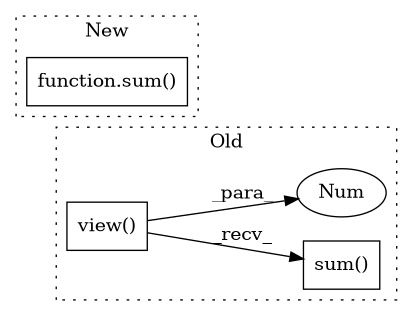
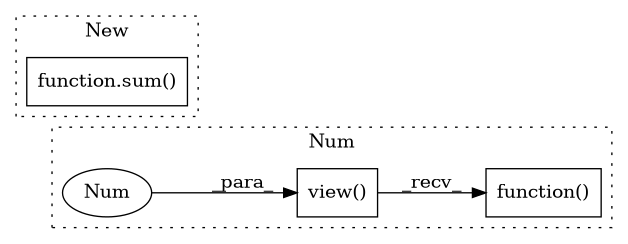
cluster "Old": label "Old" -> "Num"
edge "view()" -> "Num": reversed
node "sum()": label "sum()" -> "function()"
